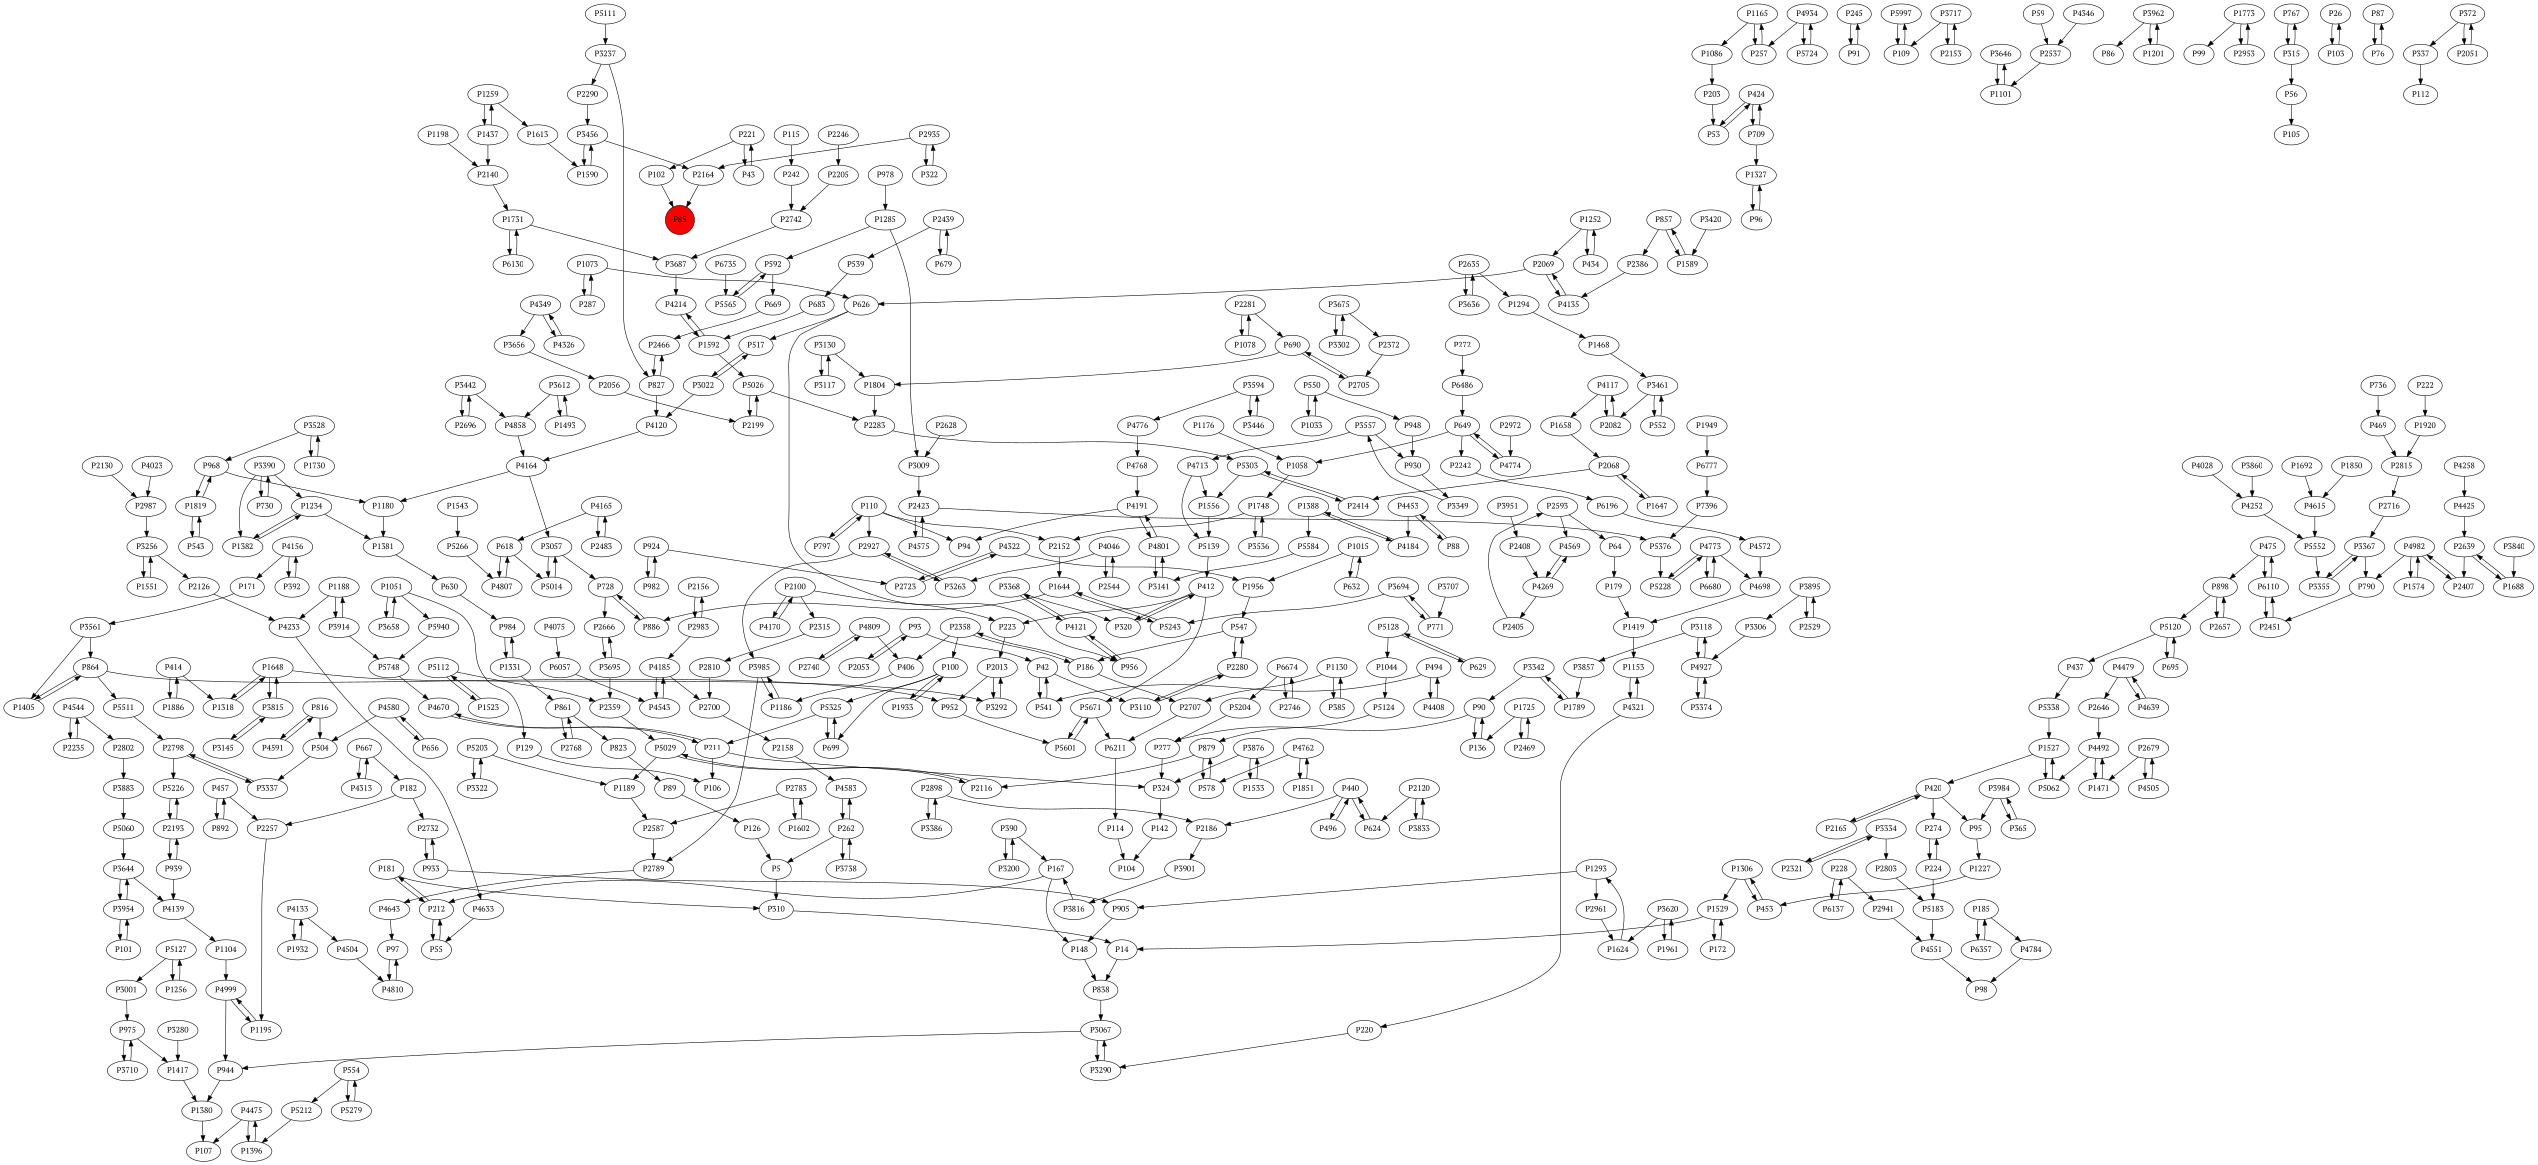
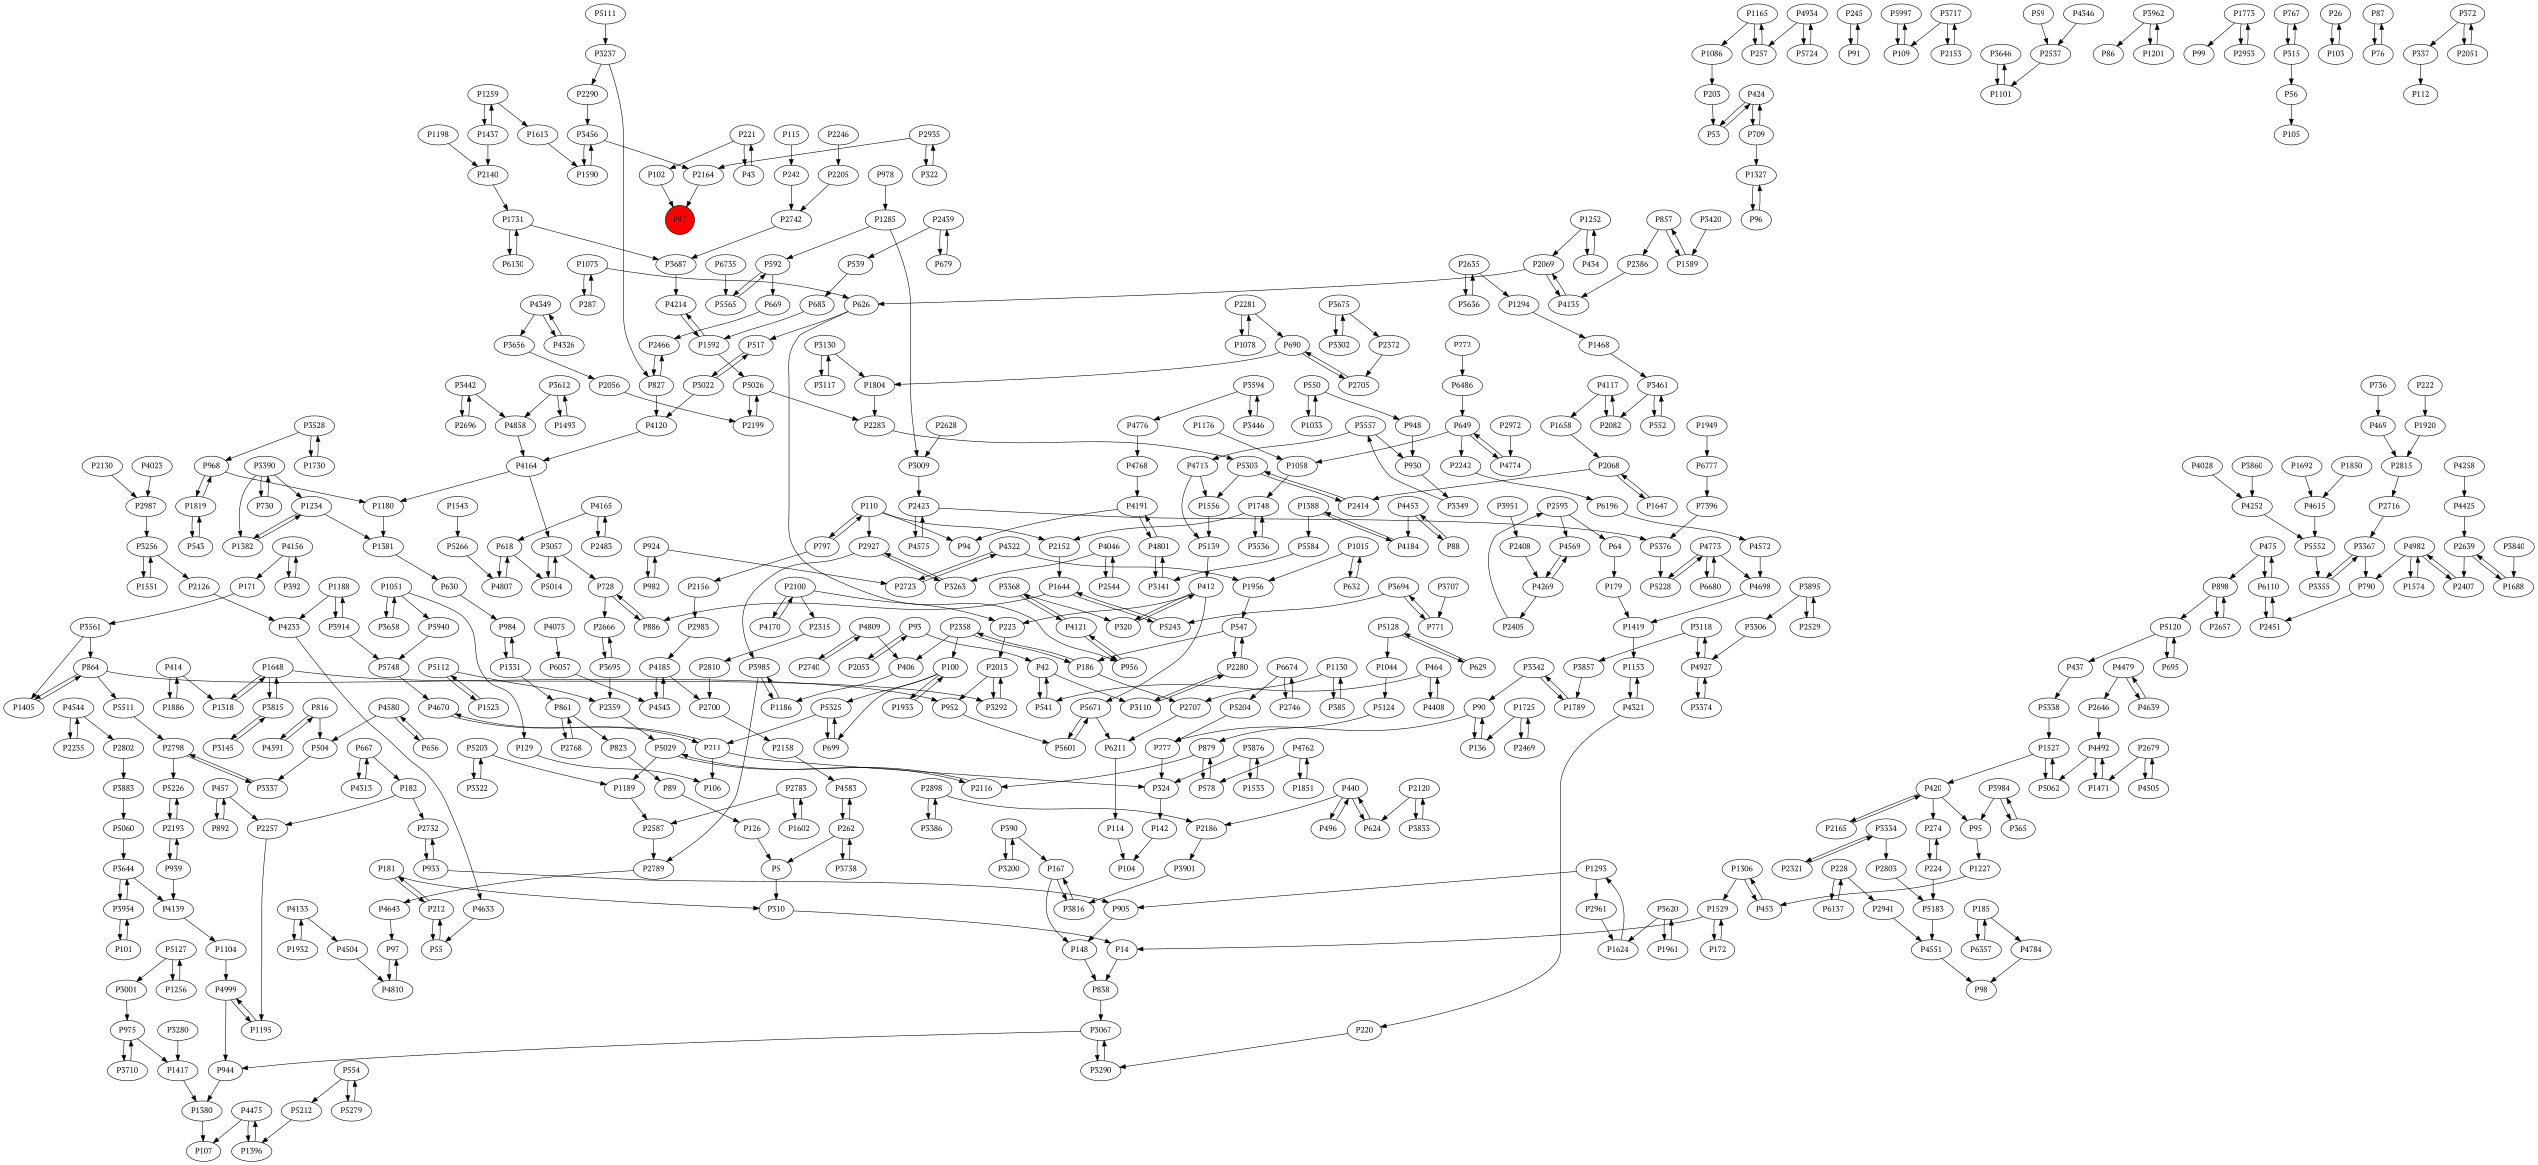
edge "P2983" -> "P2156": now "P797" -> "P2156"
node "P494": label "P494" -> "P464"
edge "P167" -> "P212": now "P167" -> "P3816"
